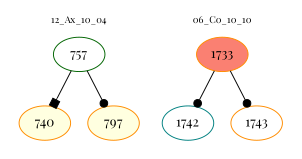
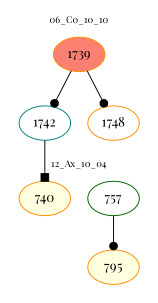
node "1733": label "1733" -> "1739"
edge "757" -> "740": now "1742" -> "740"
node "797": label "797" -> "795"
node "1743": label "1743" -> "1748"
